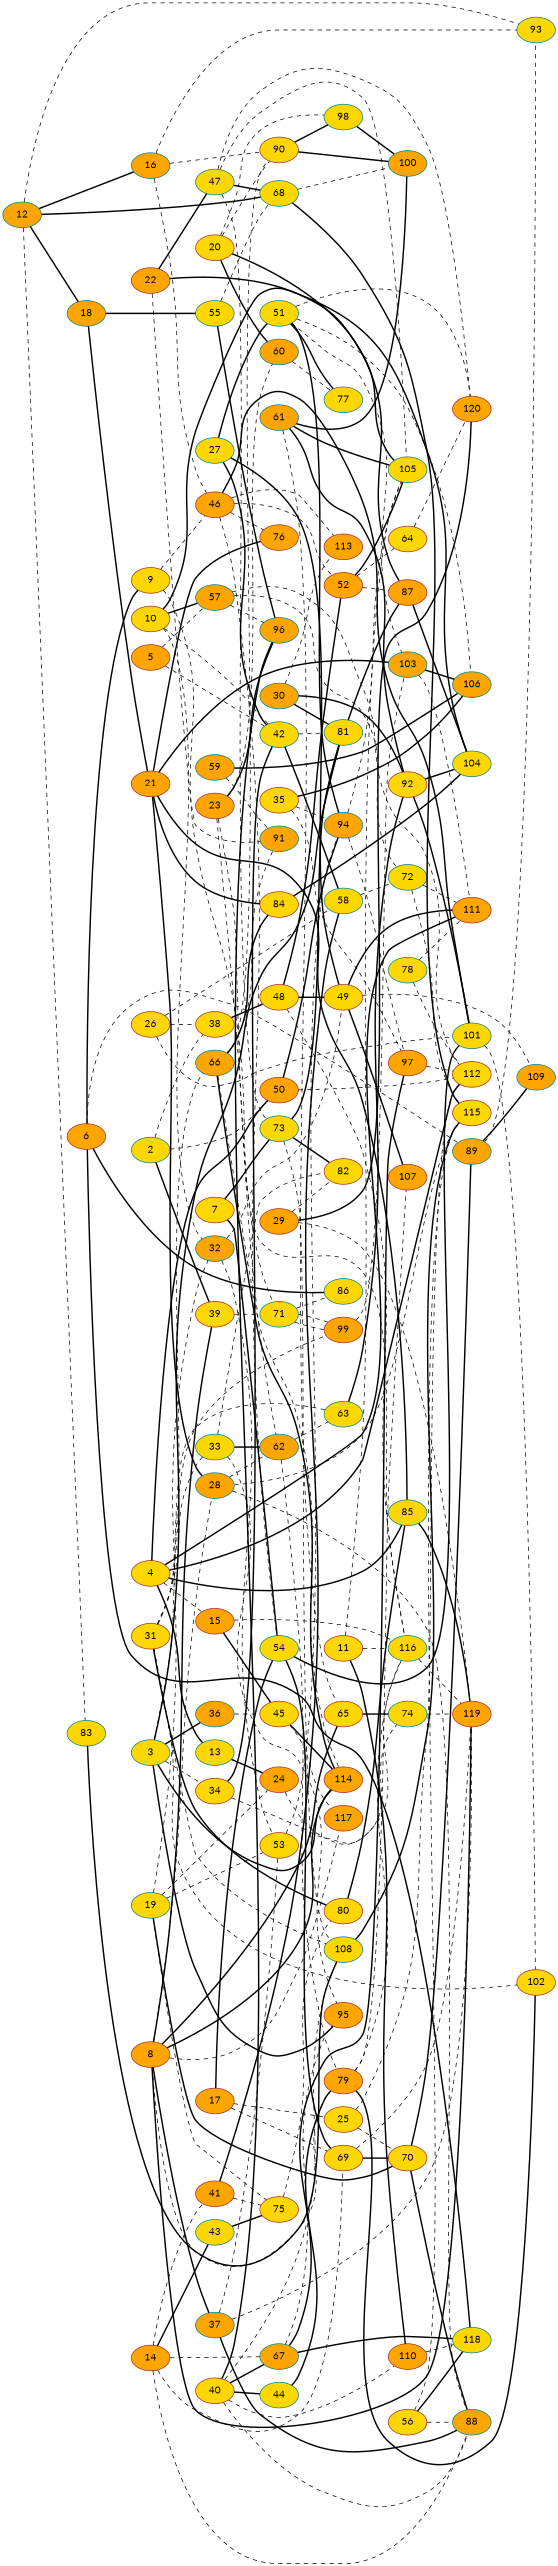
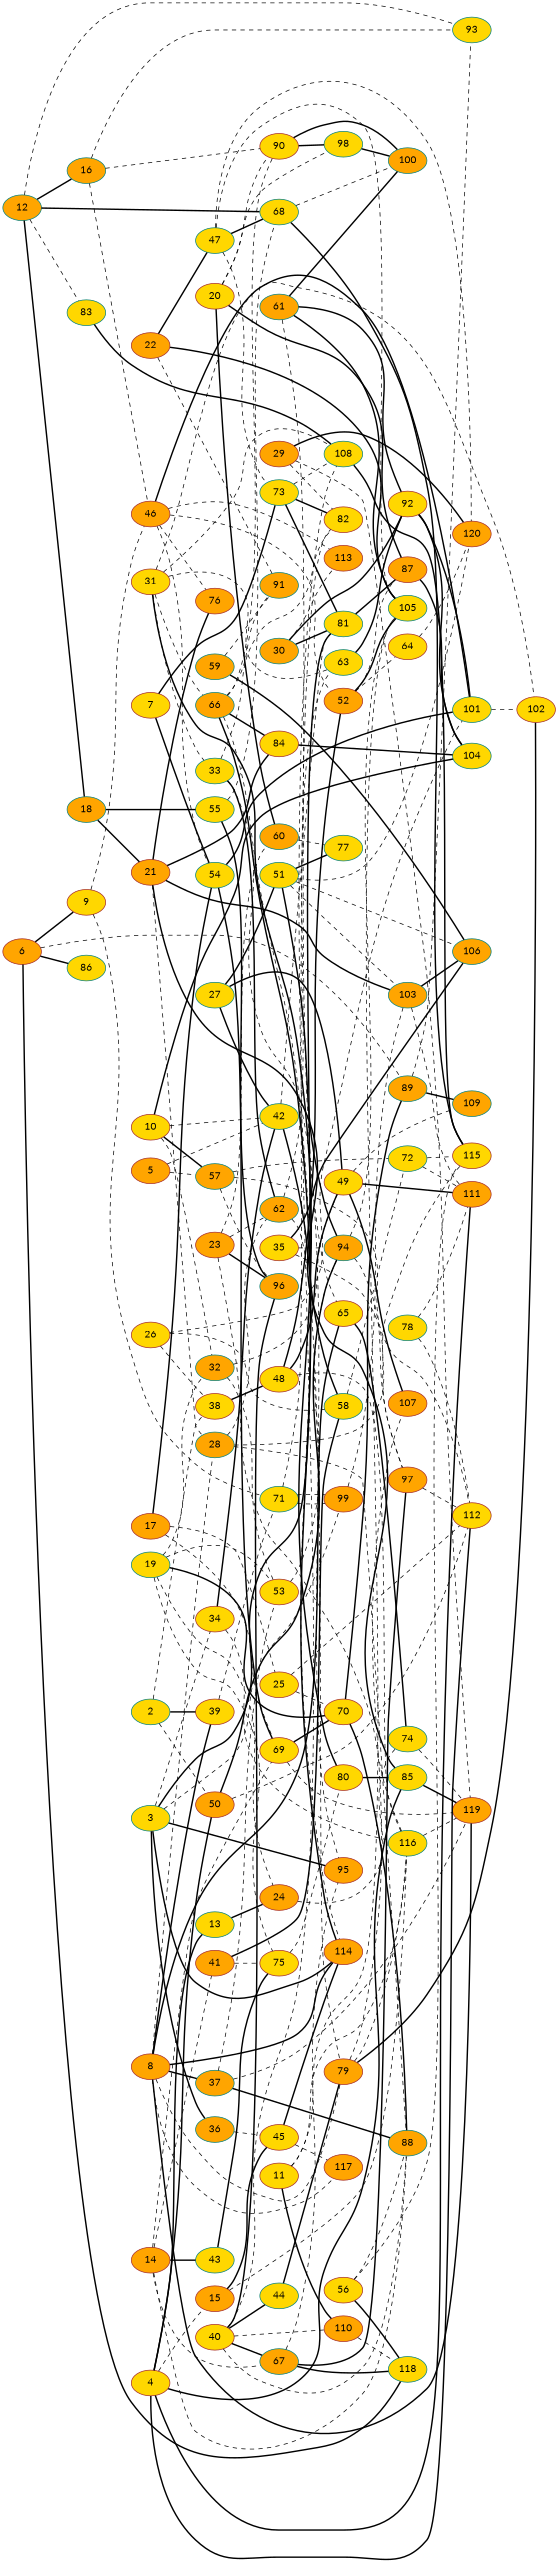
edge "21" -- "28": style bold -> dashed
edge "86" -- "71": now "82" -- "71"
